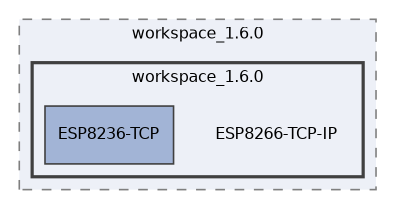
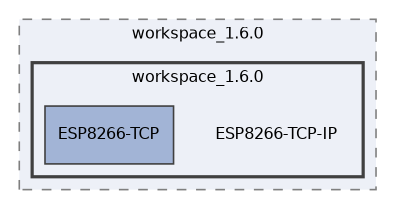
node "ESP8236-TCP": label "ESP8236-TCP" -> "ESP8266-TCP"
